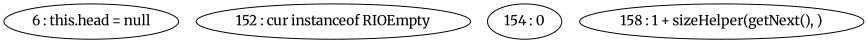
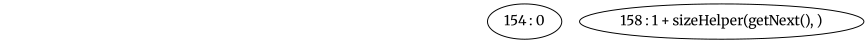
node "6 : this.head = null": removed
node "152 : cur instanceof RIOEmpty": removed
